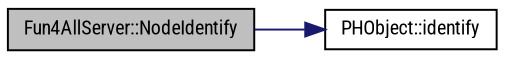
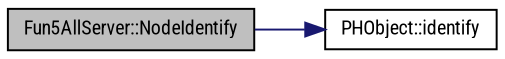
node "Fun4AllServer::NodeIdentify": label "Fun4AllServer::NodeIdentify" -> "Fun5AllServer::NodeIdentify"
